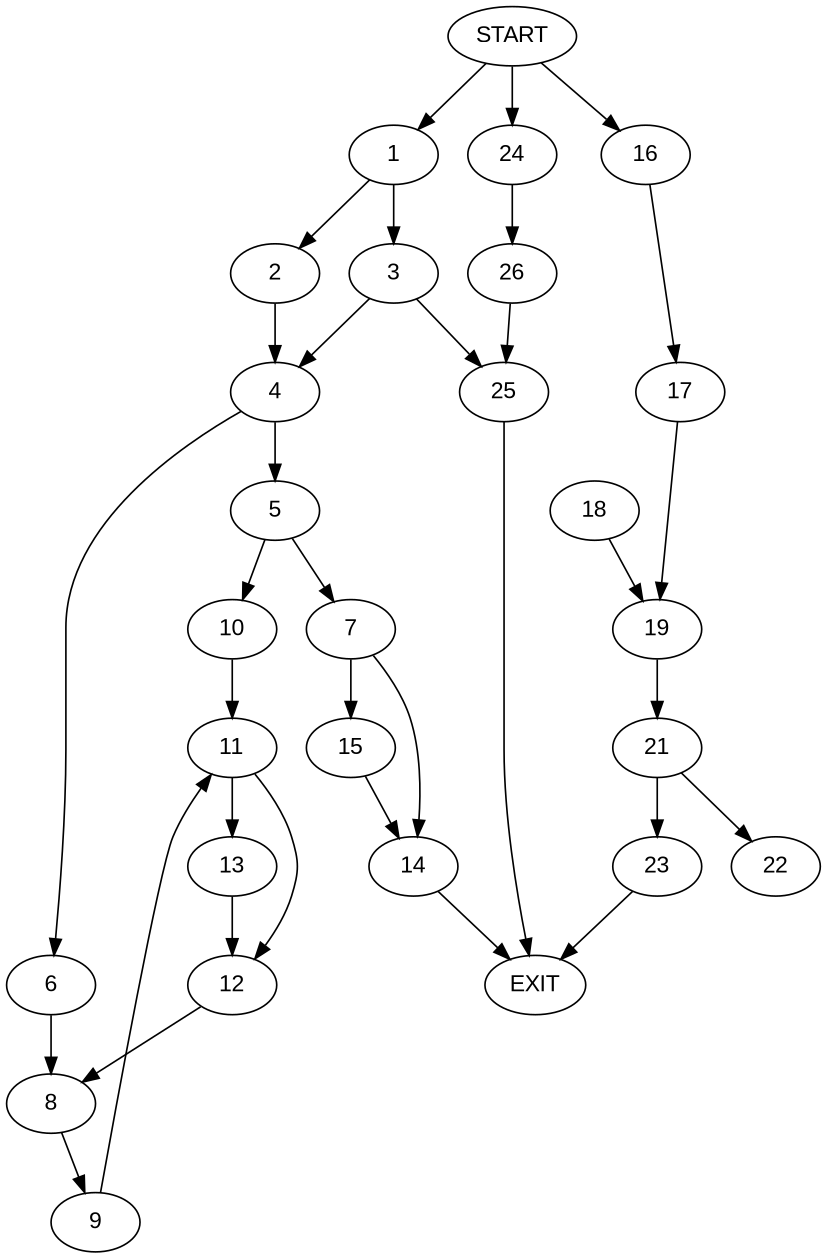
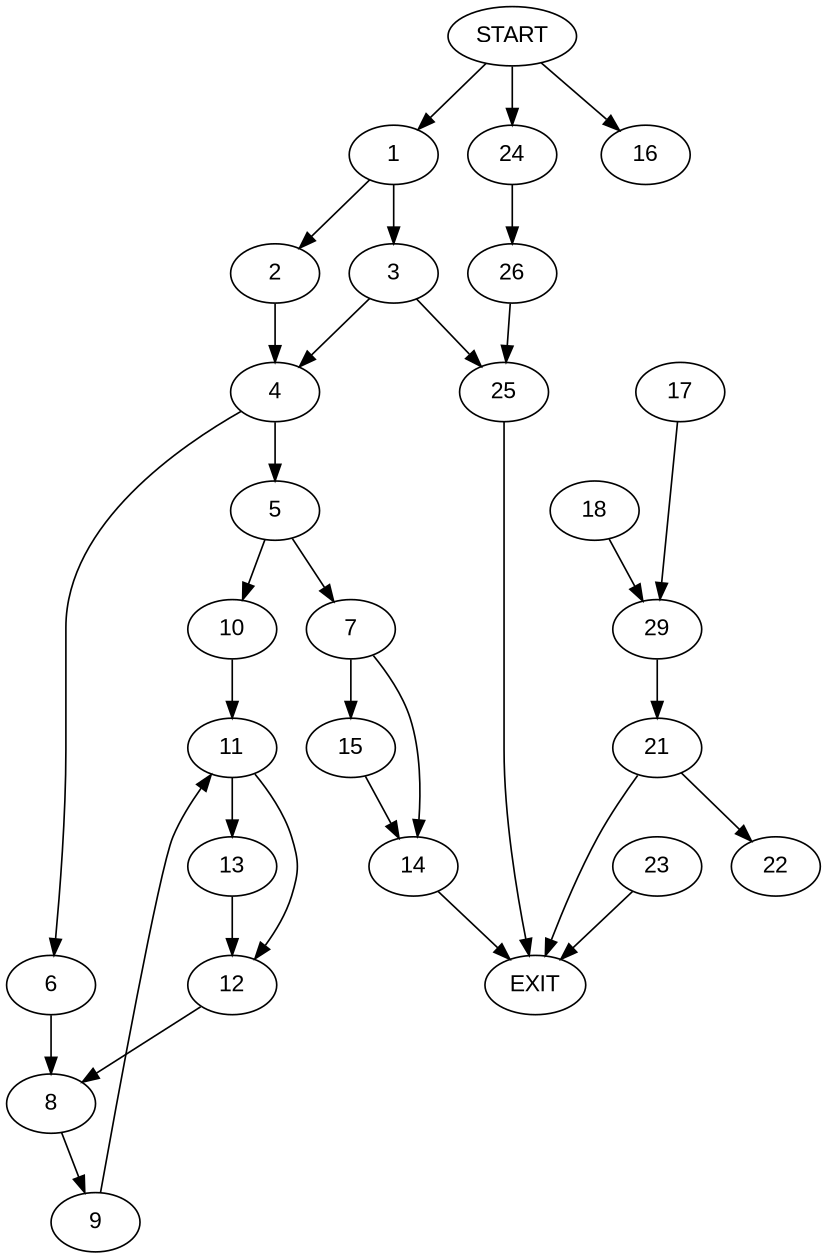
edge "16" -> "17": removed
node "19": label "19" -> "29"
edge "21" -> "23": now "21" -> "EXIT"
